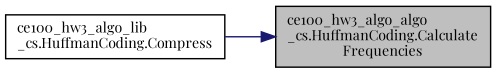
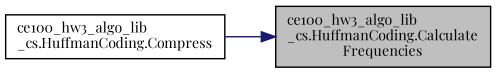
node "ce100_hw3_algo_algo _cs.HuffmanCoding.Calculate Frequencies": label "ce100_hw3_algo_algo _cs.HuffmanCoding.Calculate Frequencies" -> "ce100_hw3_algo_lib _cs.HuffmanCoding.Calculate Frequencies"
